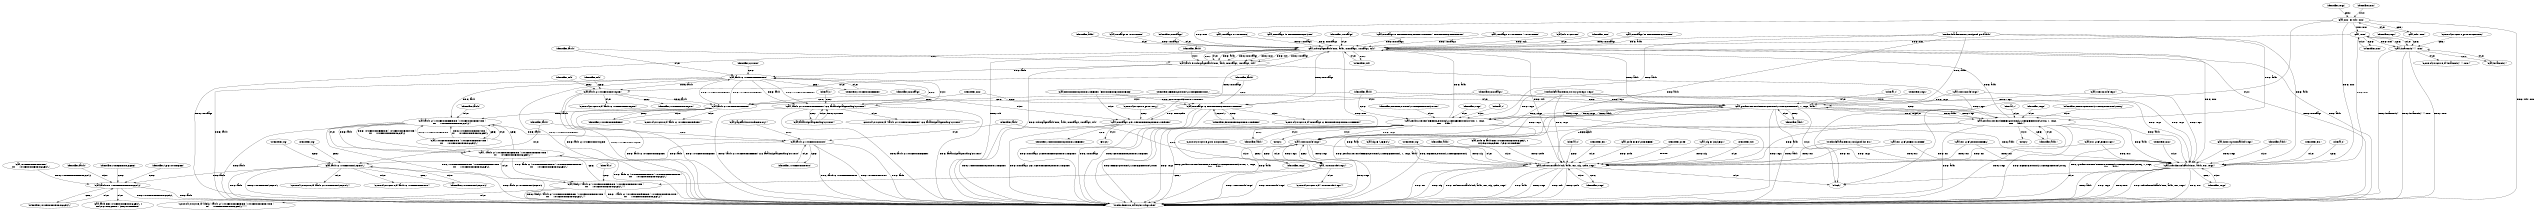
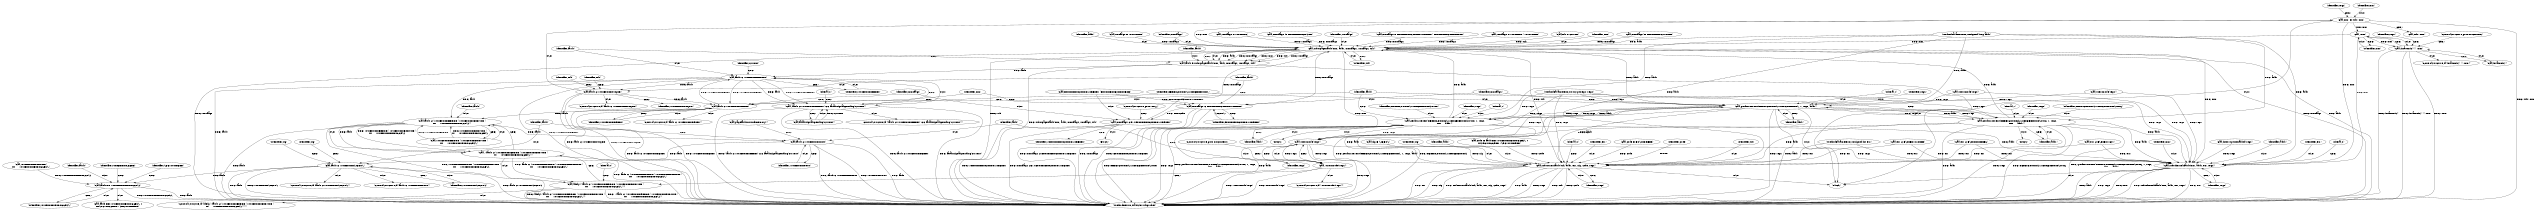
edge "(Call,tsk->mm)" -> "(Call,mm  = tsk->mm)": now "(Call,fault & VM_FAULT_MAJOR)" -> "(Call,mm  = tsk->mm)"
node "(MethodParameterIn,unsigned perf addr)": label "(MethodParameterIn,unsigned perf addr)" -> "(MethodParameterIn,unsigned long addr)"
node "(ControlStructure,if (mm_flags & FAULT_FLAG_ALLOW_RETRY))": removed
node "(Call,sig = SIGSEGV)": removed
